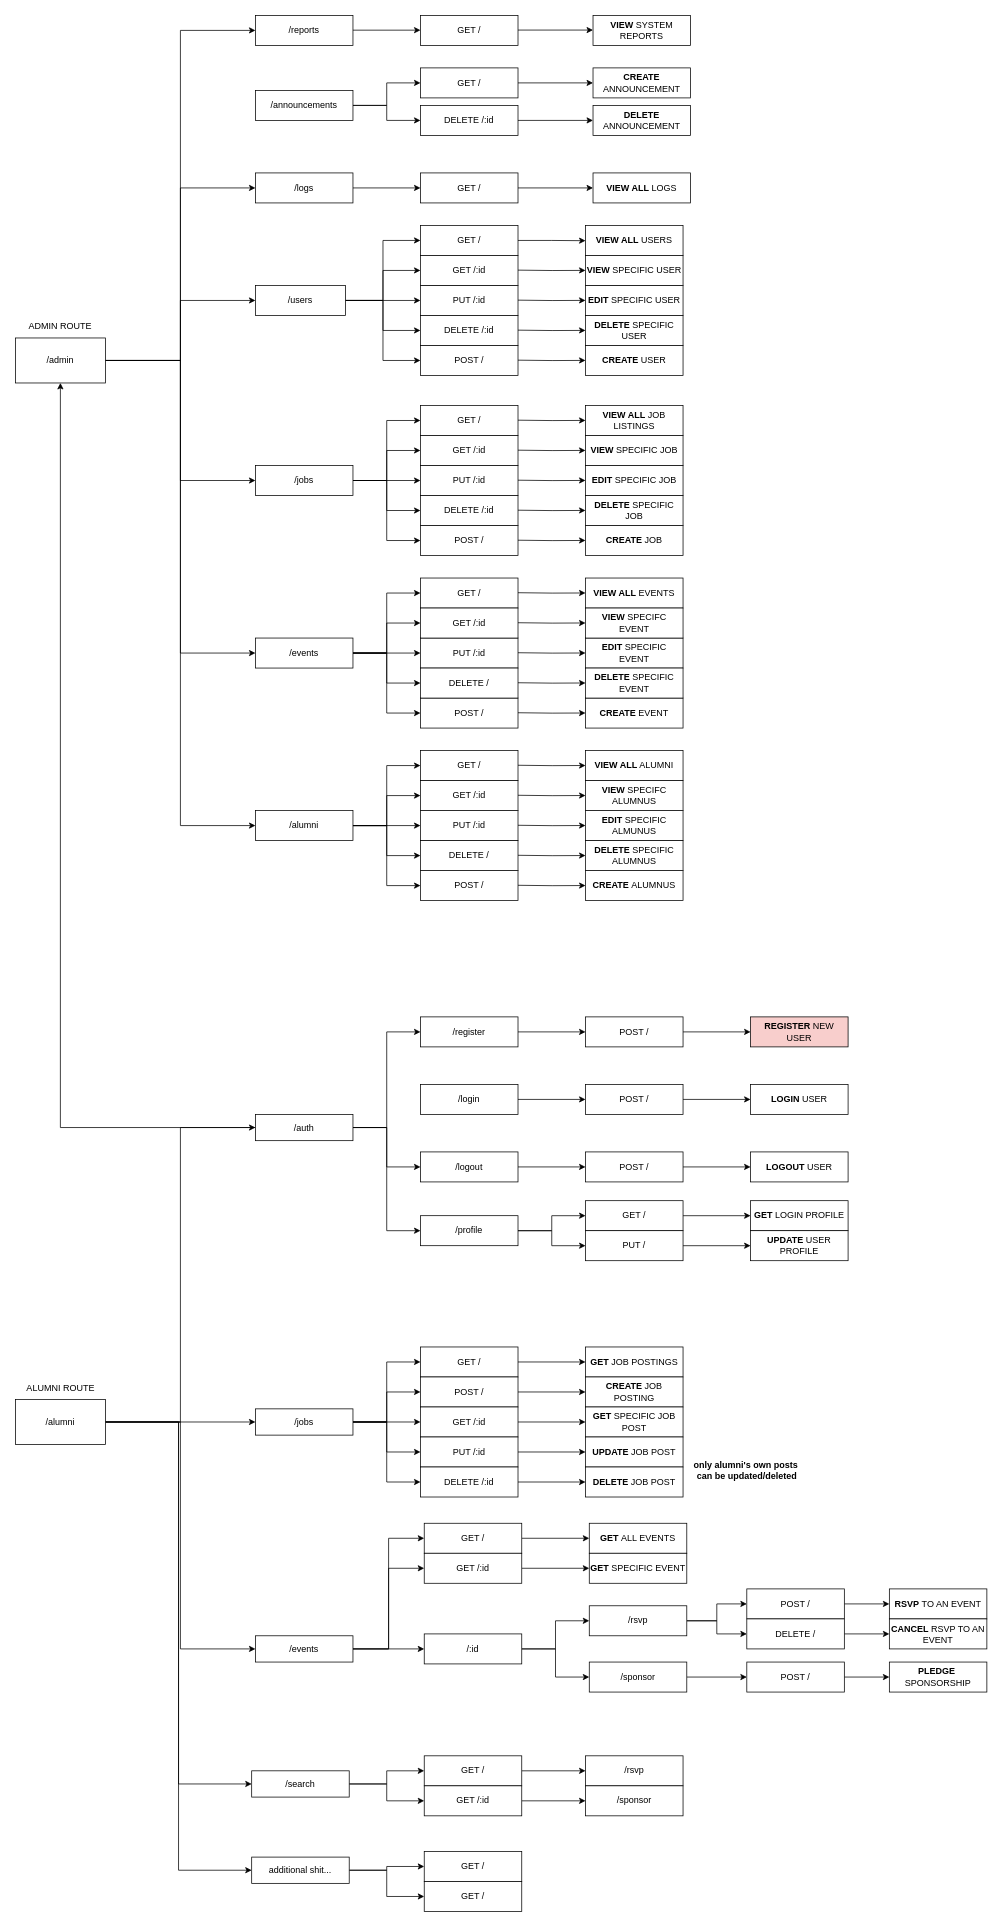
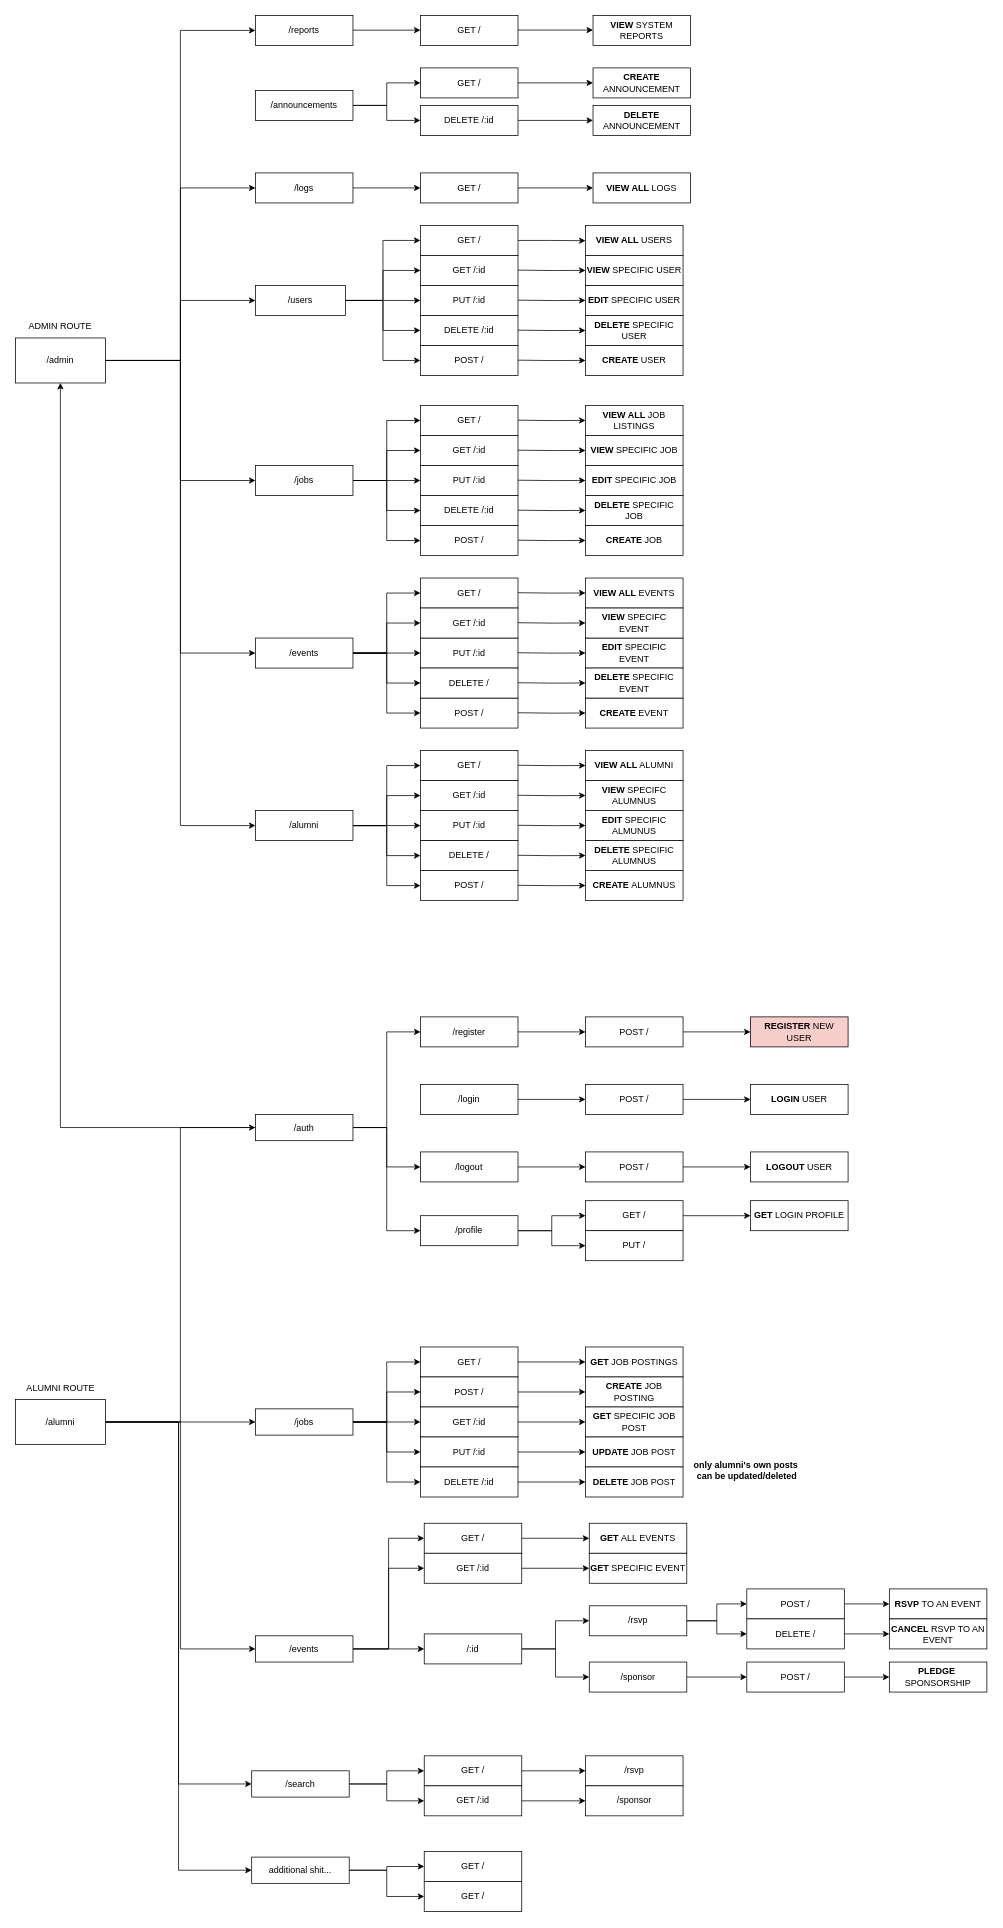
edge "PUT /" -> "UPDATE USER PROFILE": removed
node "UPDATE USER PROFILE": removed
